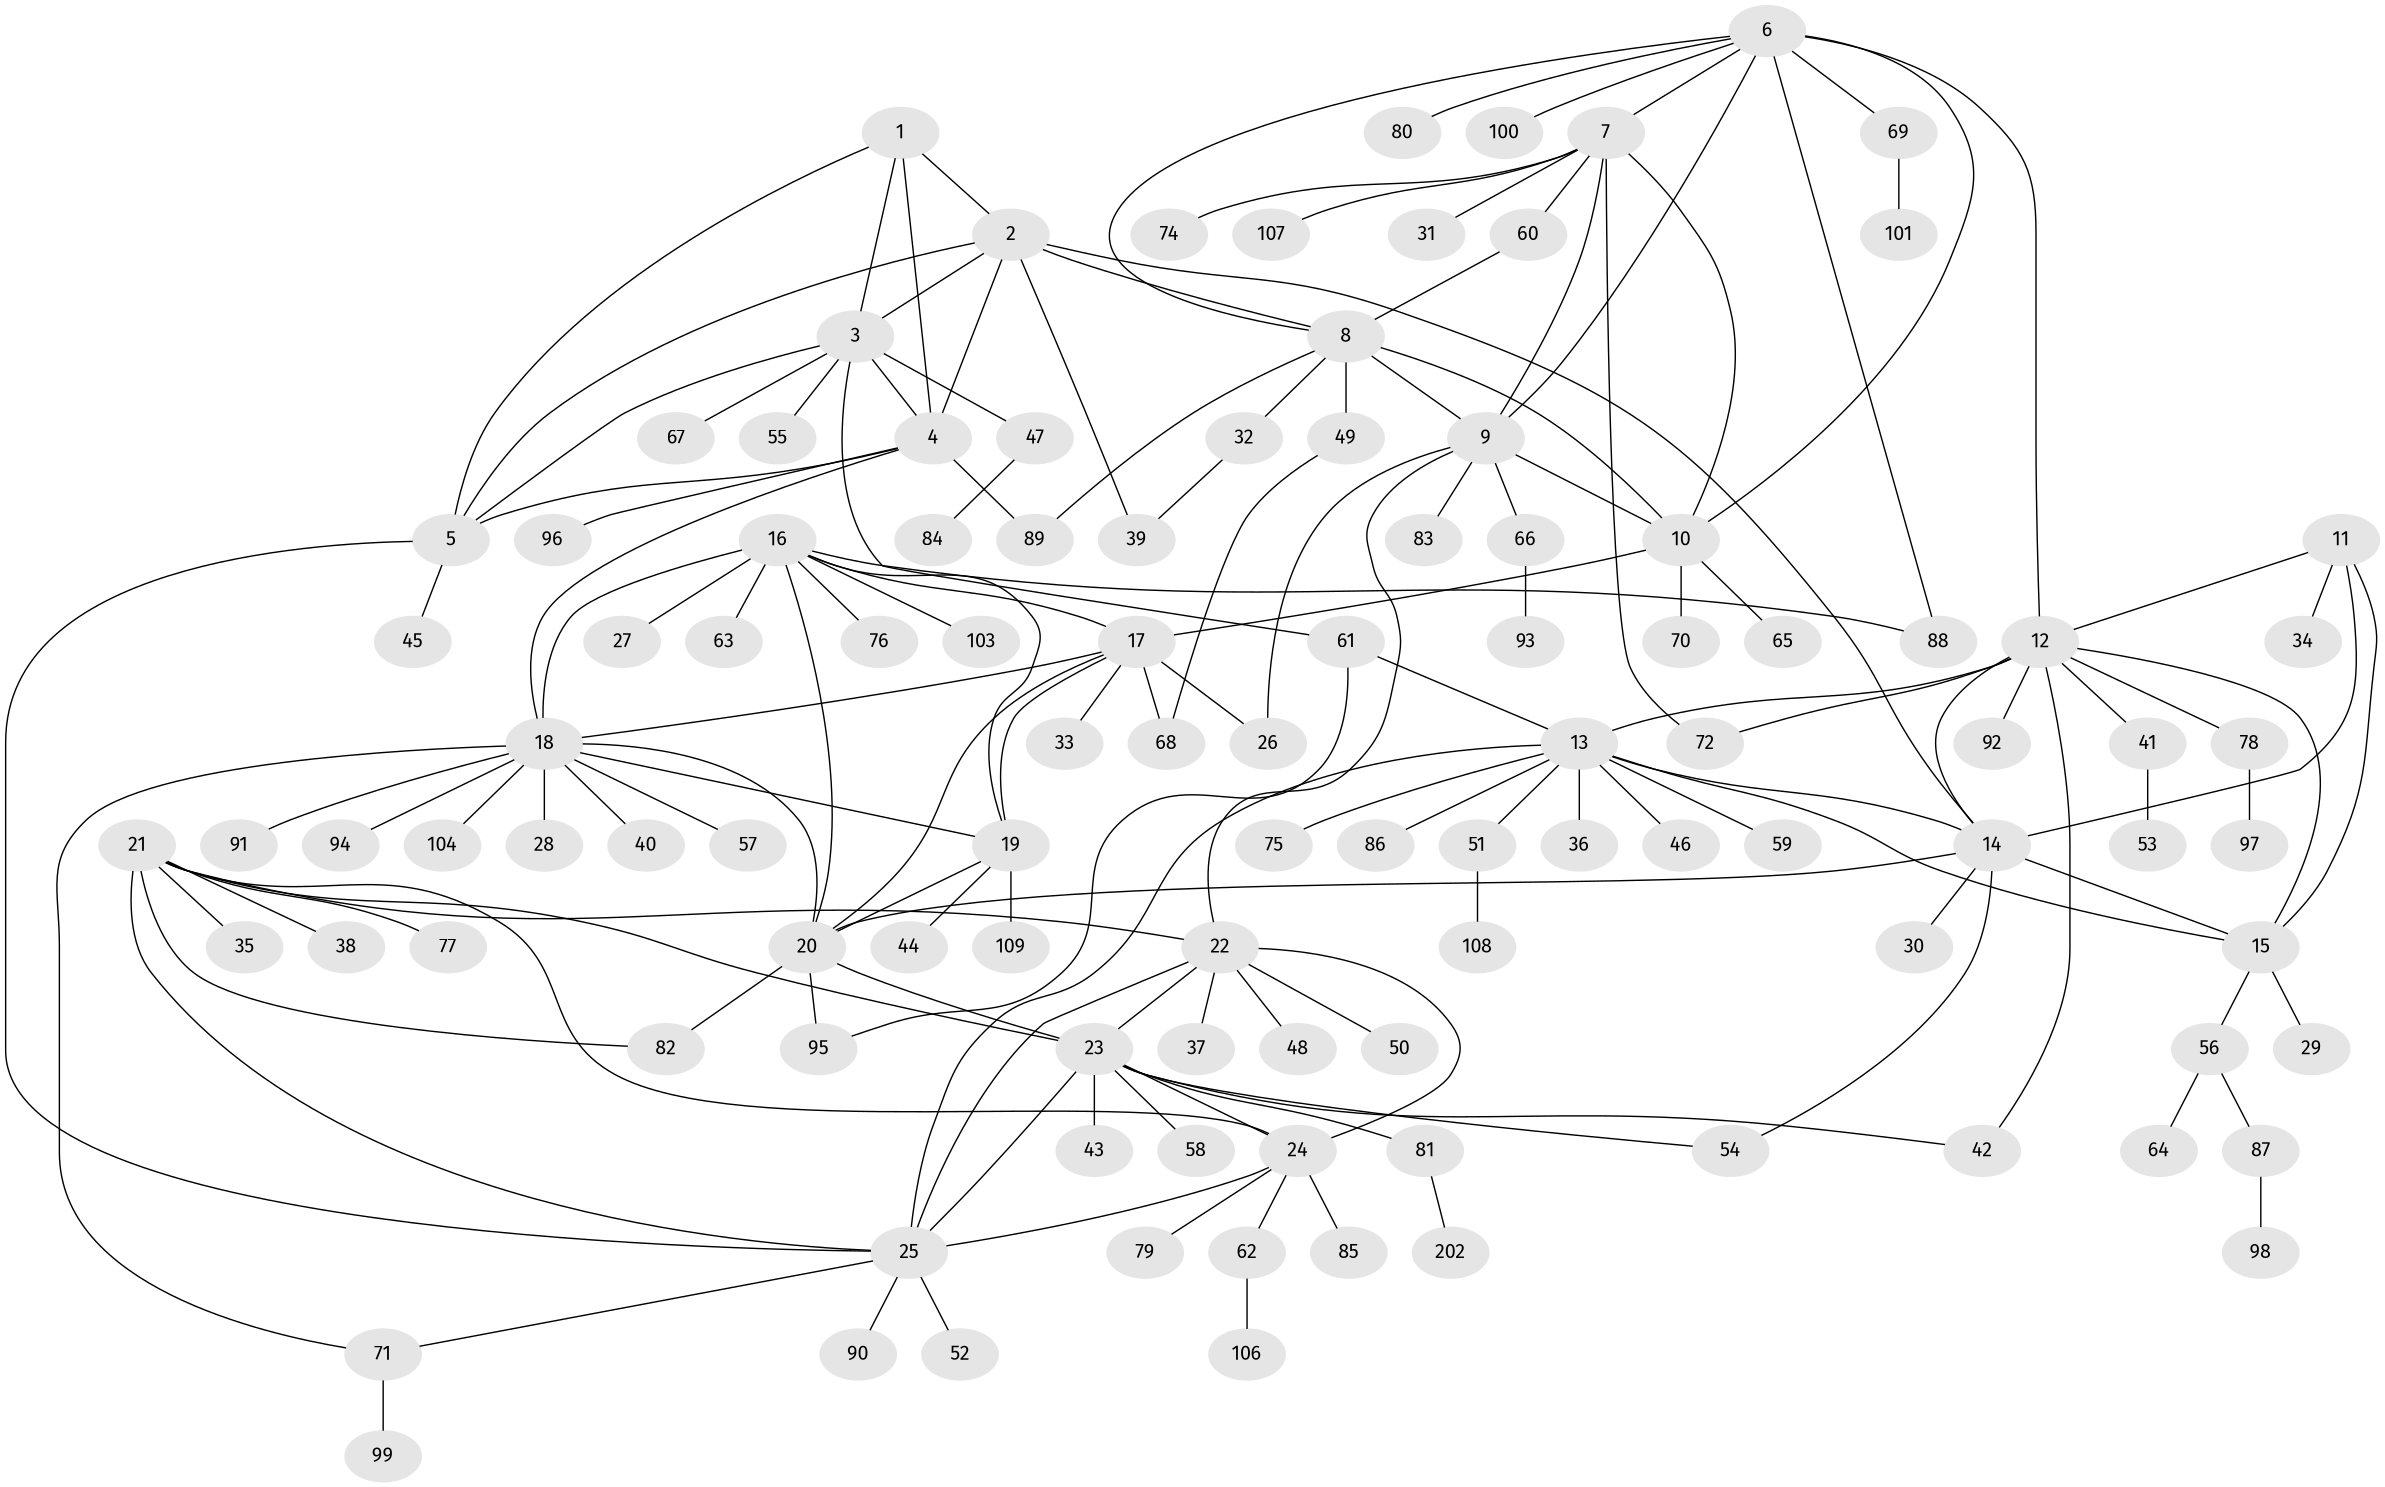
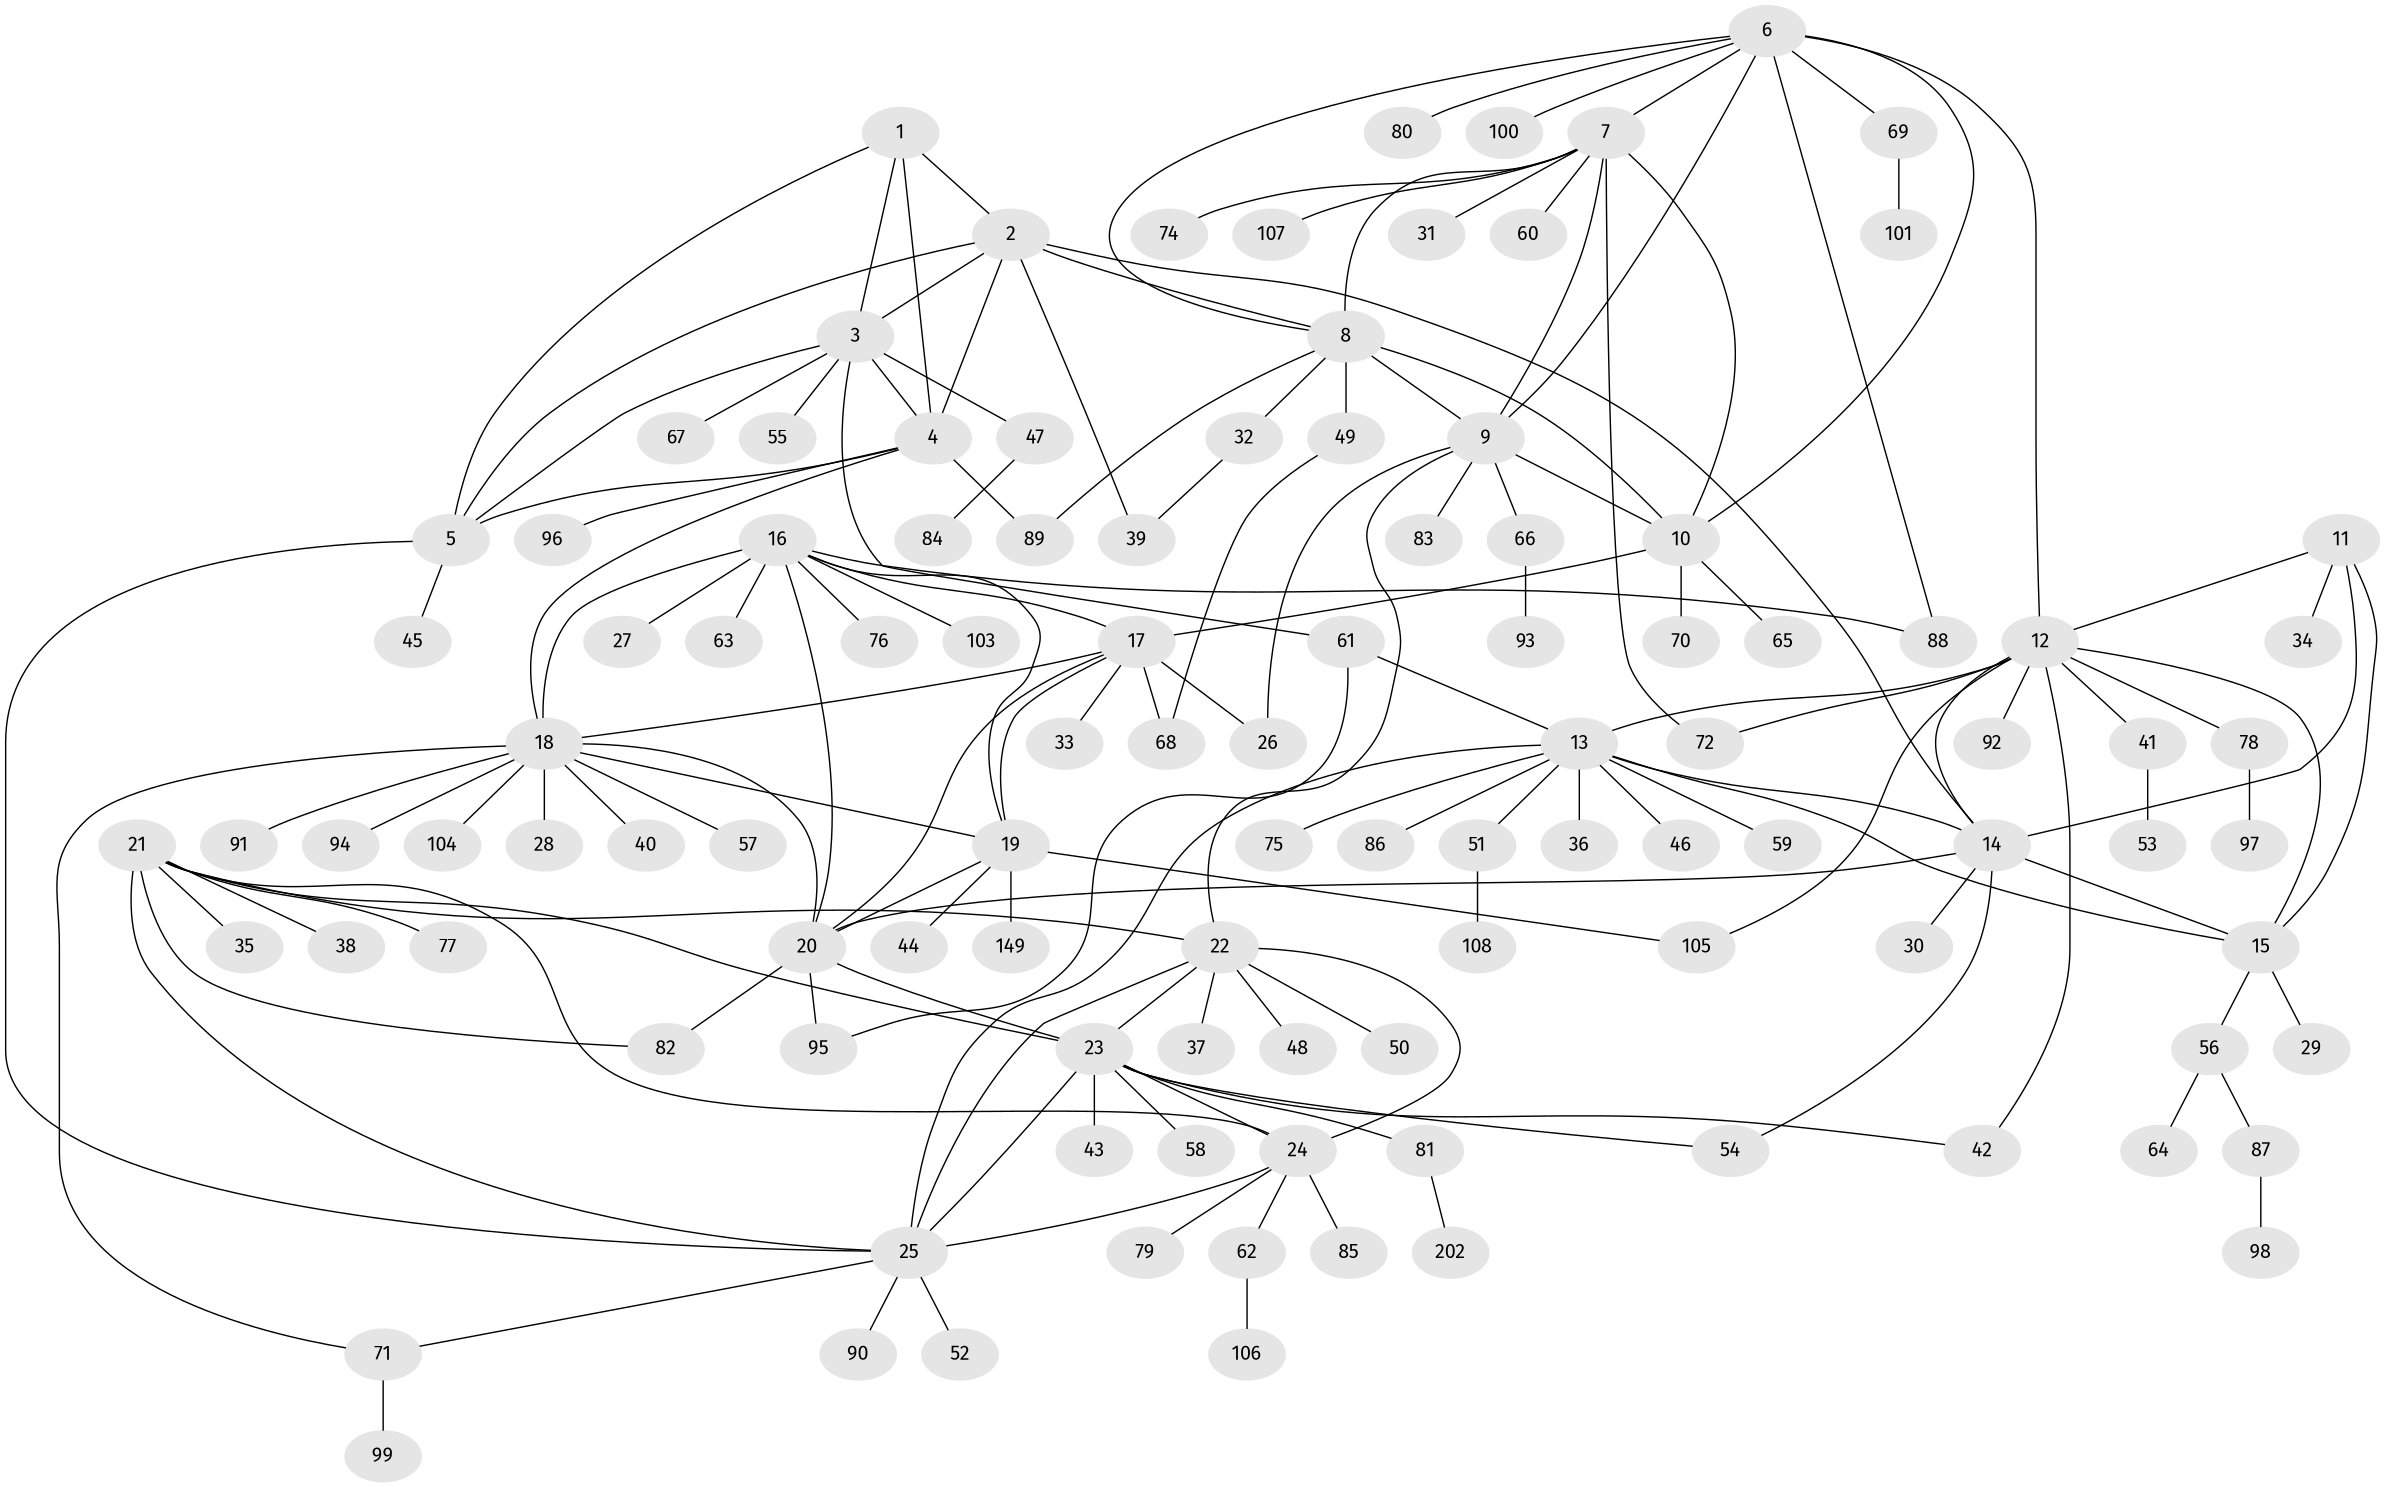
edge "60" -- "8": now "7" -- "8"
node "109": label "109" -> "149"
node "105": added
